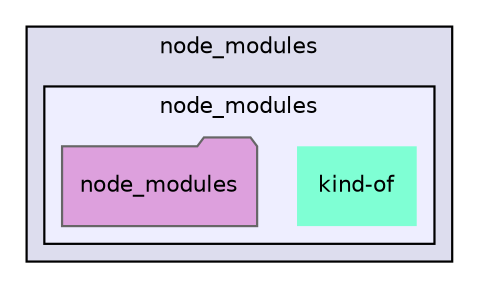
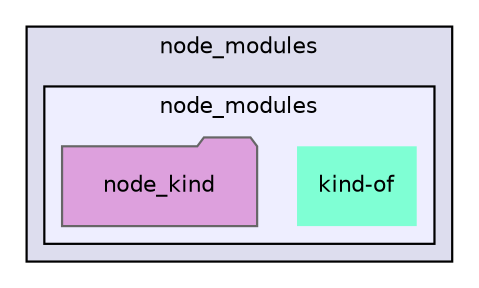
node "node_modules": label "node_modules" -> "node_kind"
